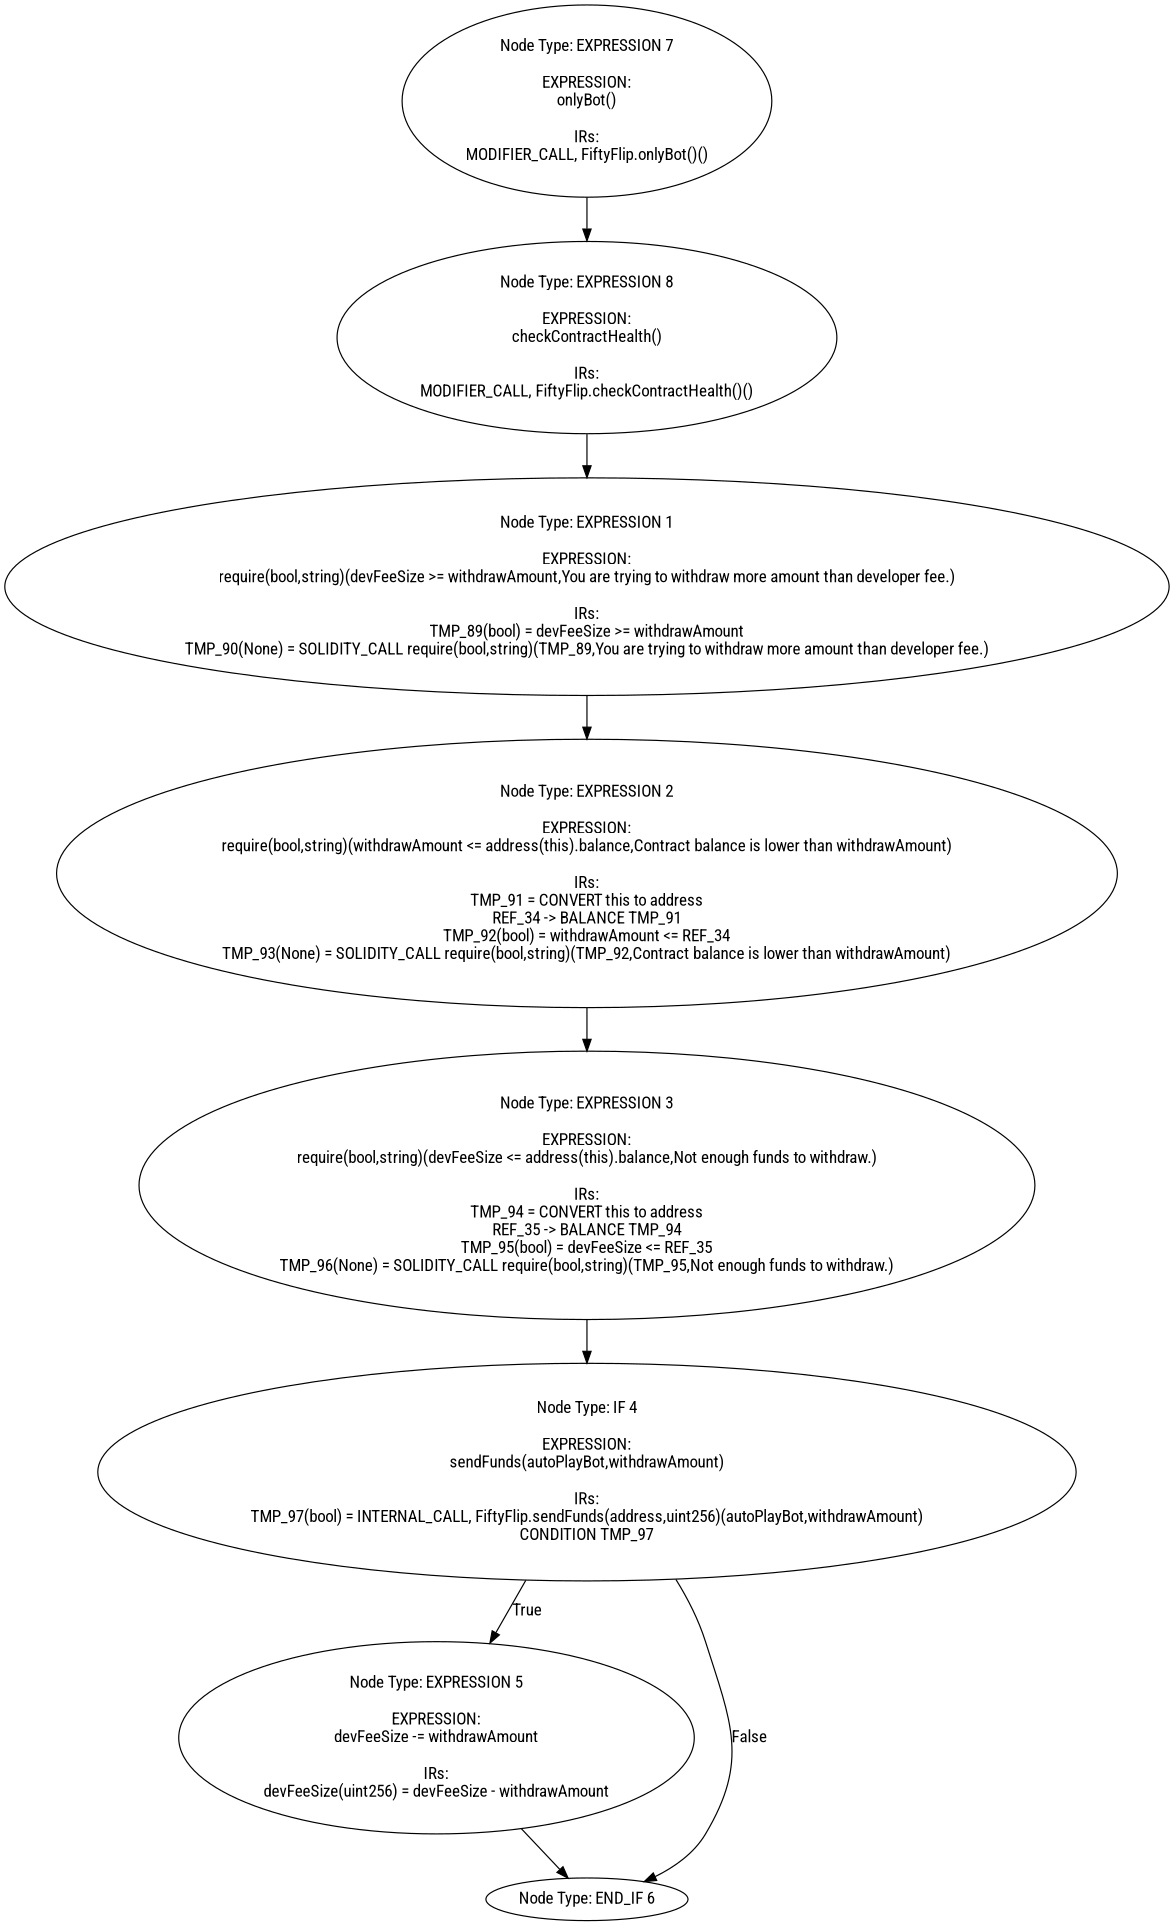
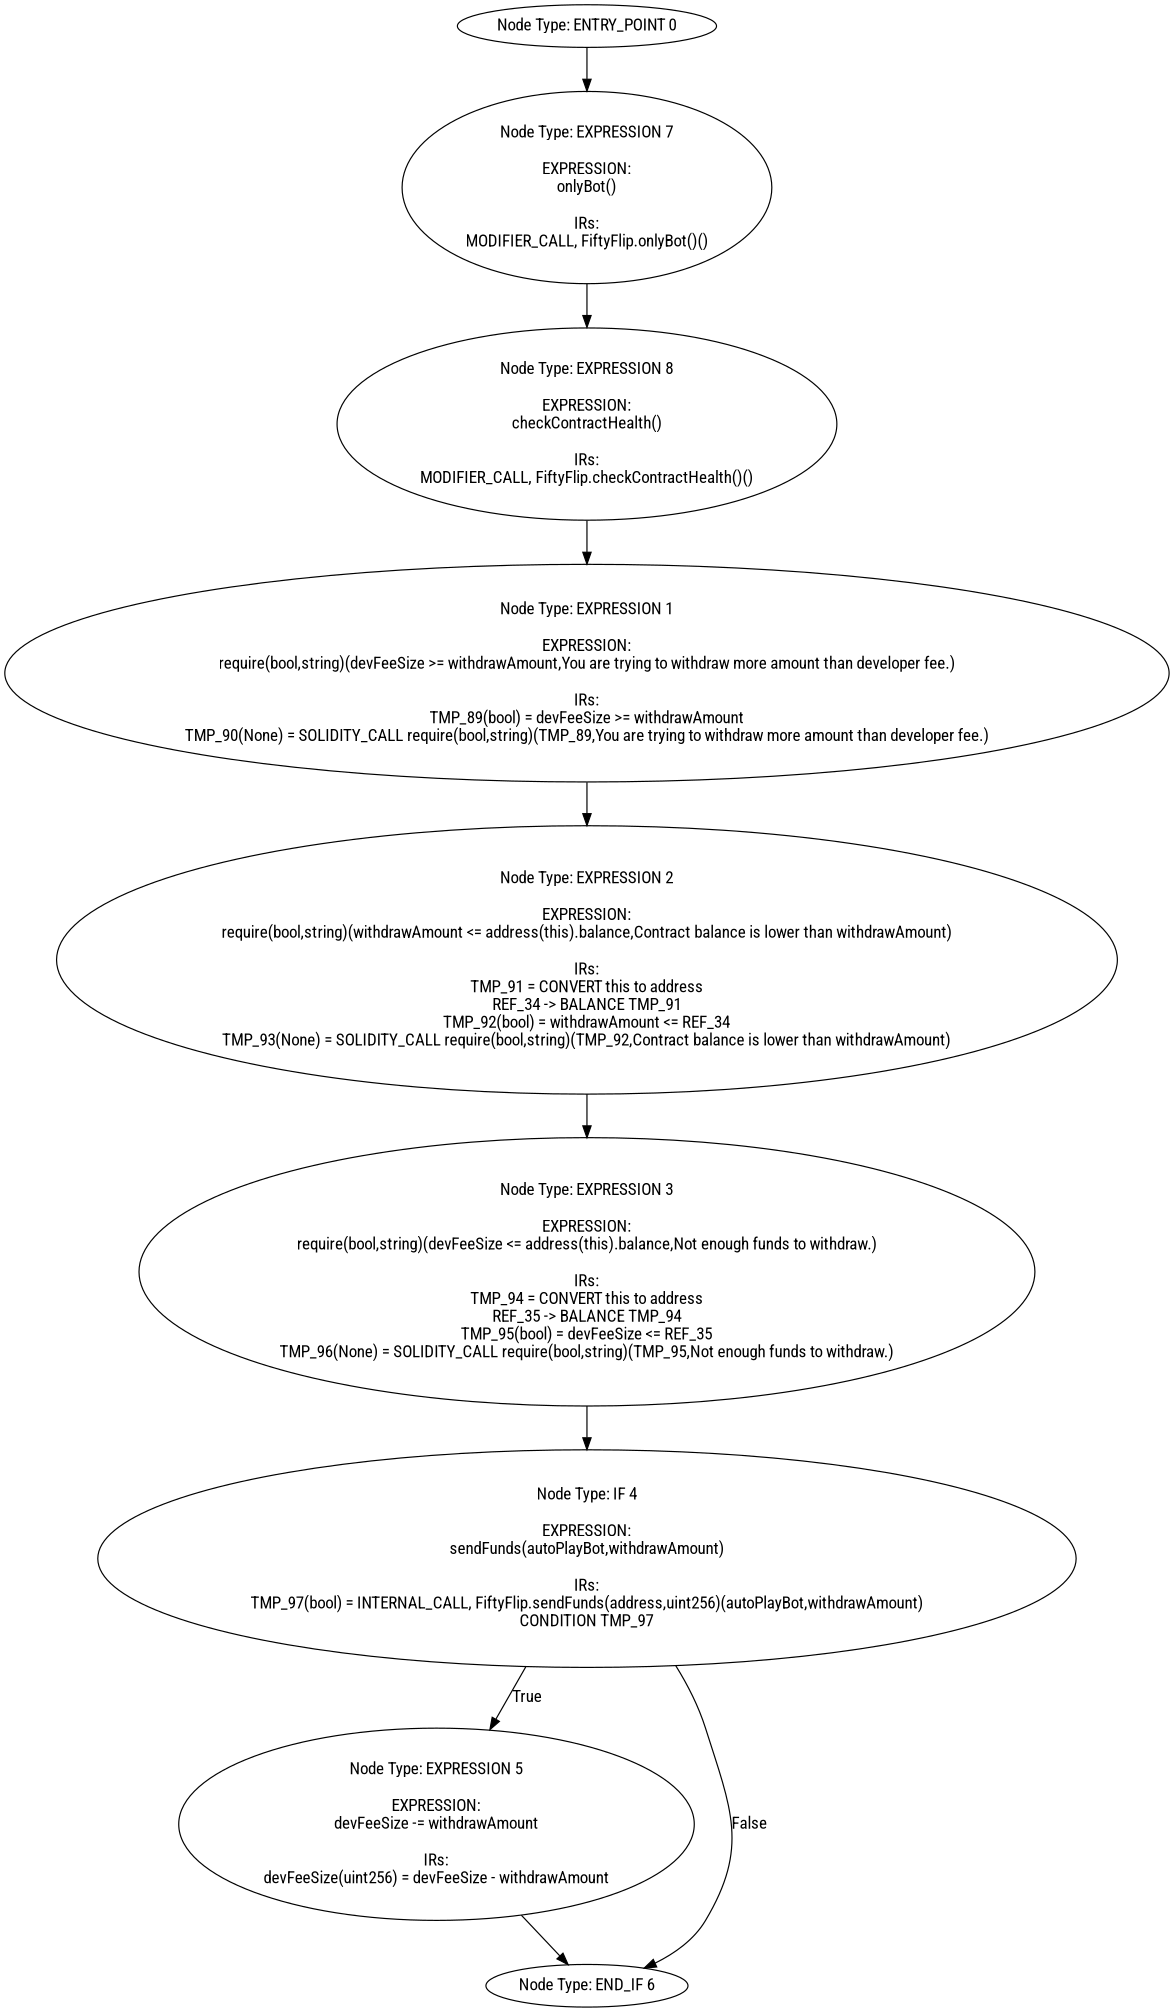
node "Node Type: ENTRY_POINT 0": added
